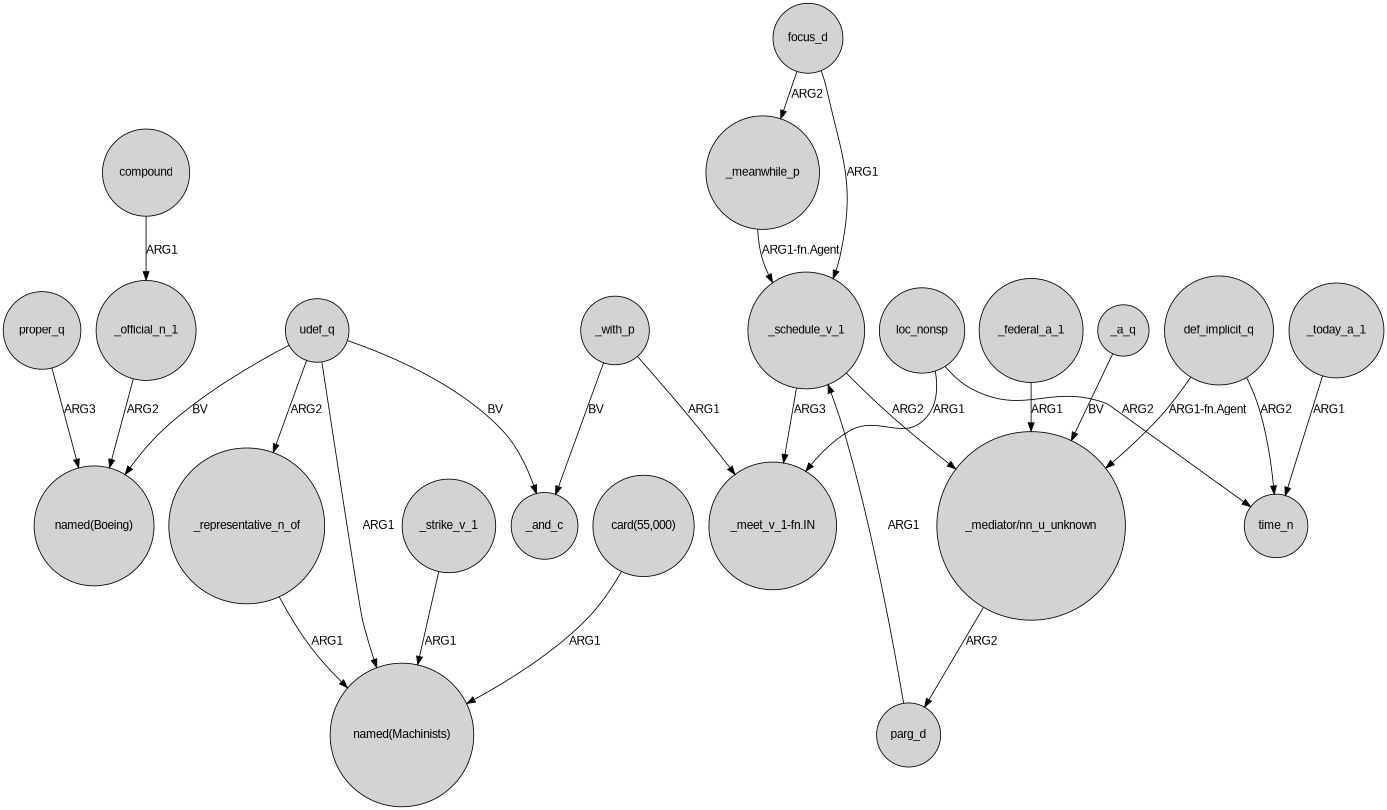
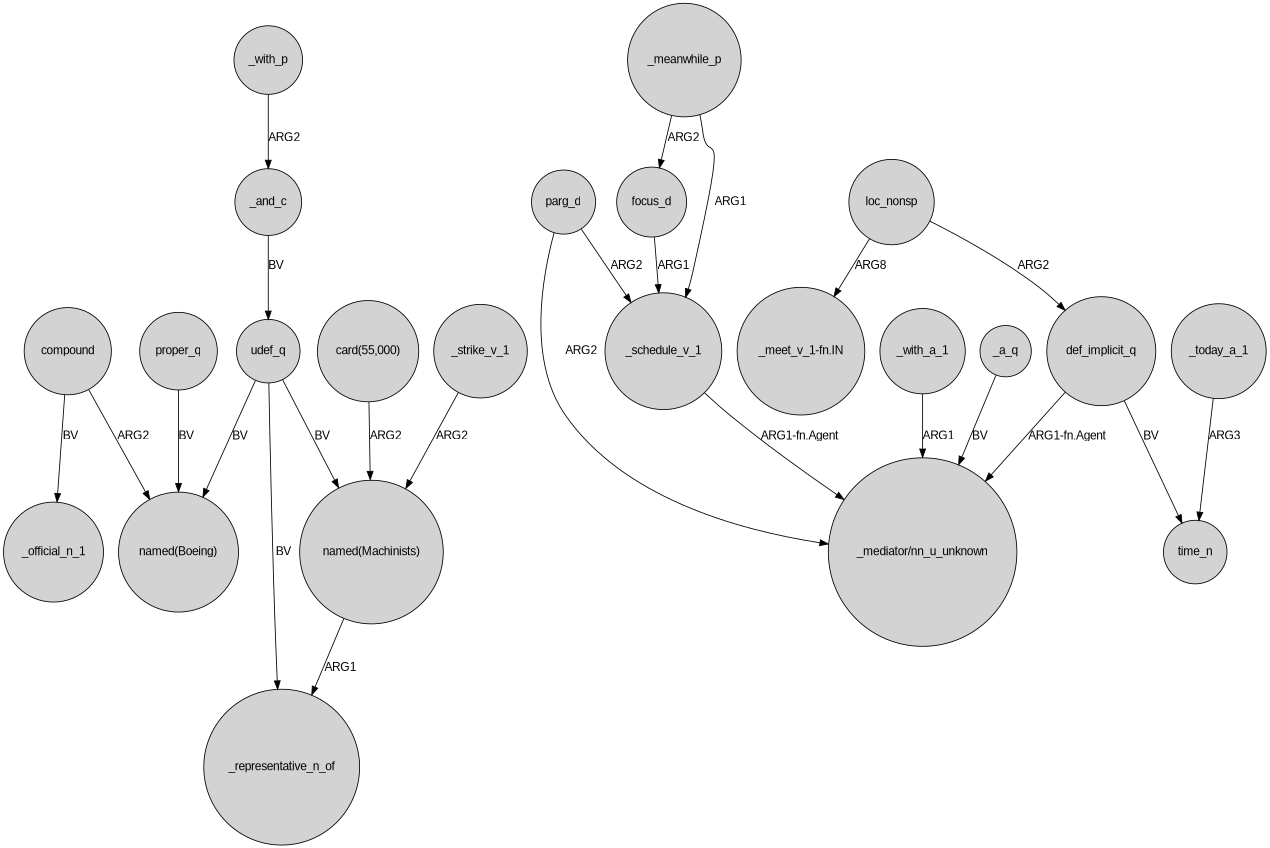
edge "focus_d" -> "_meanwhile_p": reversed
edge "compound" -> "_official_n_1": label "ARG1" -> "BV"
edge "_meanwhile_p" -> "_schedule_v_1": label "ARG1-fn.Agent" -> "ARG1"
node "_federal_a_1": label "_federal_a_1" -> "_with_a_1"
edge "udef_q" -> "_and_c": reversed
edge "loc_nonsp" -> "time_n": now "loc_nonsp" -> "def_implicit_q"
edge "proper_q" -> "named(Boeing)": label "ARG3" -> "BV"
edge "udef_q" -> "_representative_n_of": label "ARG2" -> "BV"
edge "_with_p" -> "_and_c": label "BV" -> "ARG2"
edge "_schedule_v_1" -> "_mediator/nn_u_unknown": label "ARG2" -> "ARG1-fn.Agent"
edge "loc_nonsp" -> "_meet_v_1-fn.IN": label "ARG1" -> "ARG8"
edge "def_implicit_q" -> "time_n": label "ARG2" -> "BV"
edge "_today_a_1" -> "time_n": label "ARG1" -> "ARG3"
edge "_with_p" -> "_meet_v_1-fn.IN": removed, label "ARG1"
edge "_official_n_1" -> "named(Boeing)": now "compound" -> "named(Boeing)"
edge "_schedule_v_1" -> "_meet_v_1-fn.IN": removed, label "ARG3"
edge "udef_q" -> "named(Machinists)": label "ARG1" -> "BV"
edge "parg_d" -> "_schedule_v_1": label "ARG1" -> "ARG2"
edge "_representative_n_of" -> "named(Machinists)": reversed
edge "_strike_v_1" -> "named(Machinists)": label "ARG1" -> "ARG2"
edge "card(55,000)" -> "named(Machinists)": label "ARG1" -> "ARG2"
edge "_mediator/nn_u_unknown" -> "parg_d": reversed
